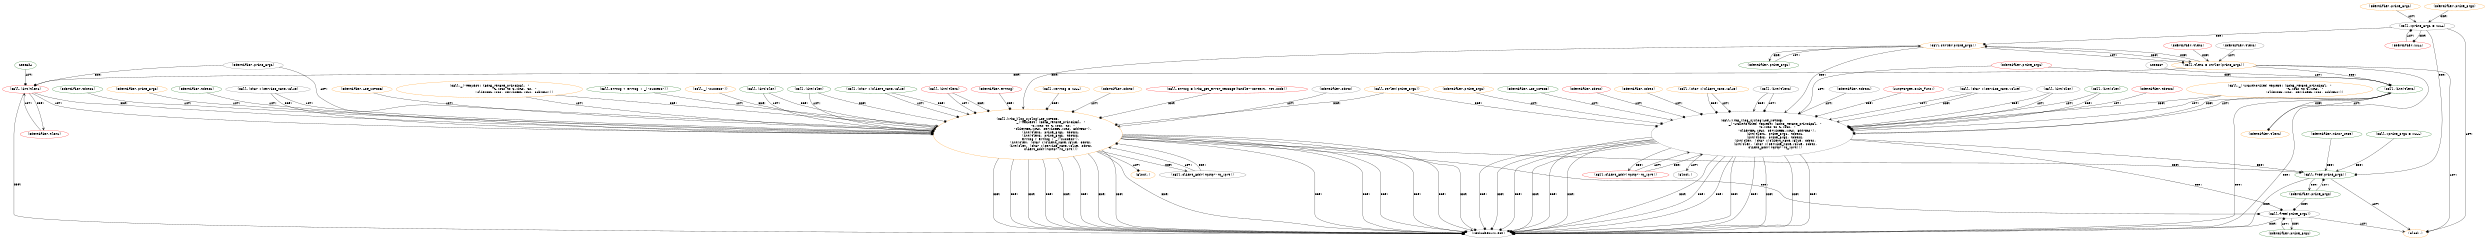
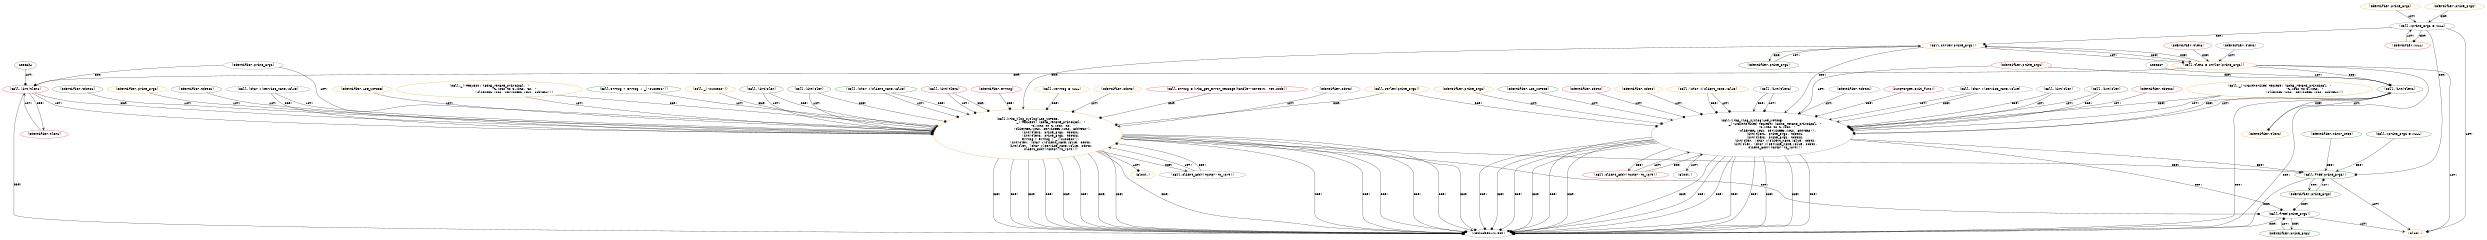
edge "(Identifier,NULL)" -> "(Call,*prime_arg1 = NULL)": arrowhead box -> vee
